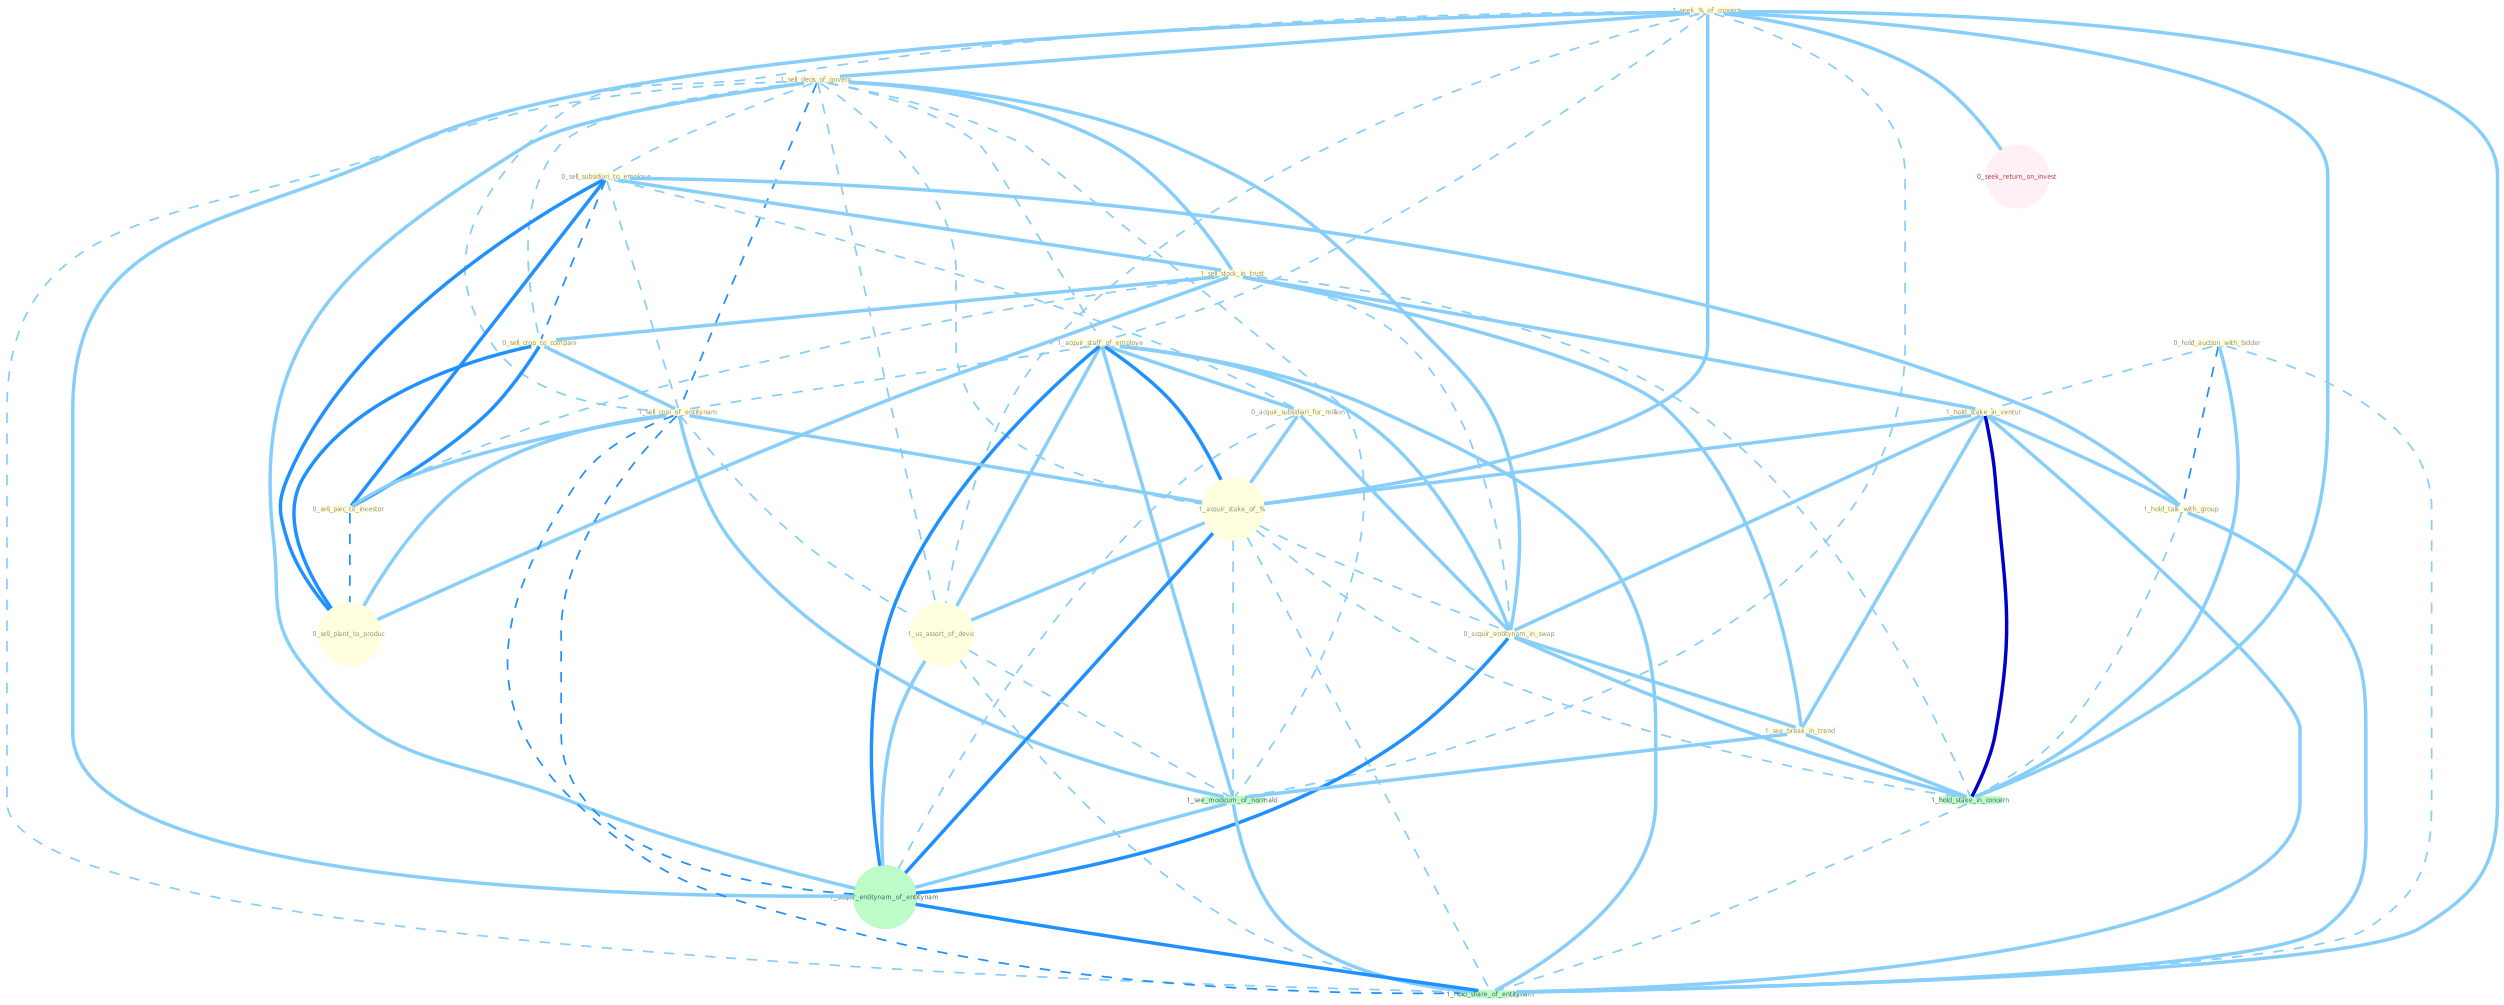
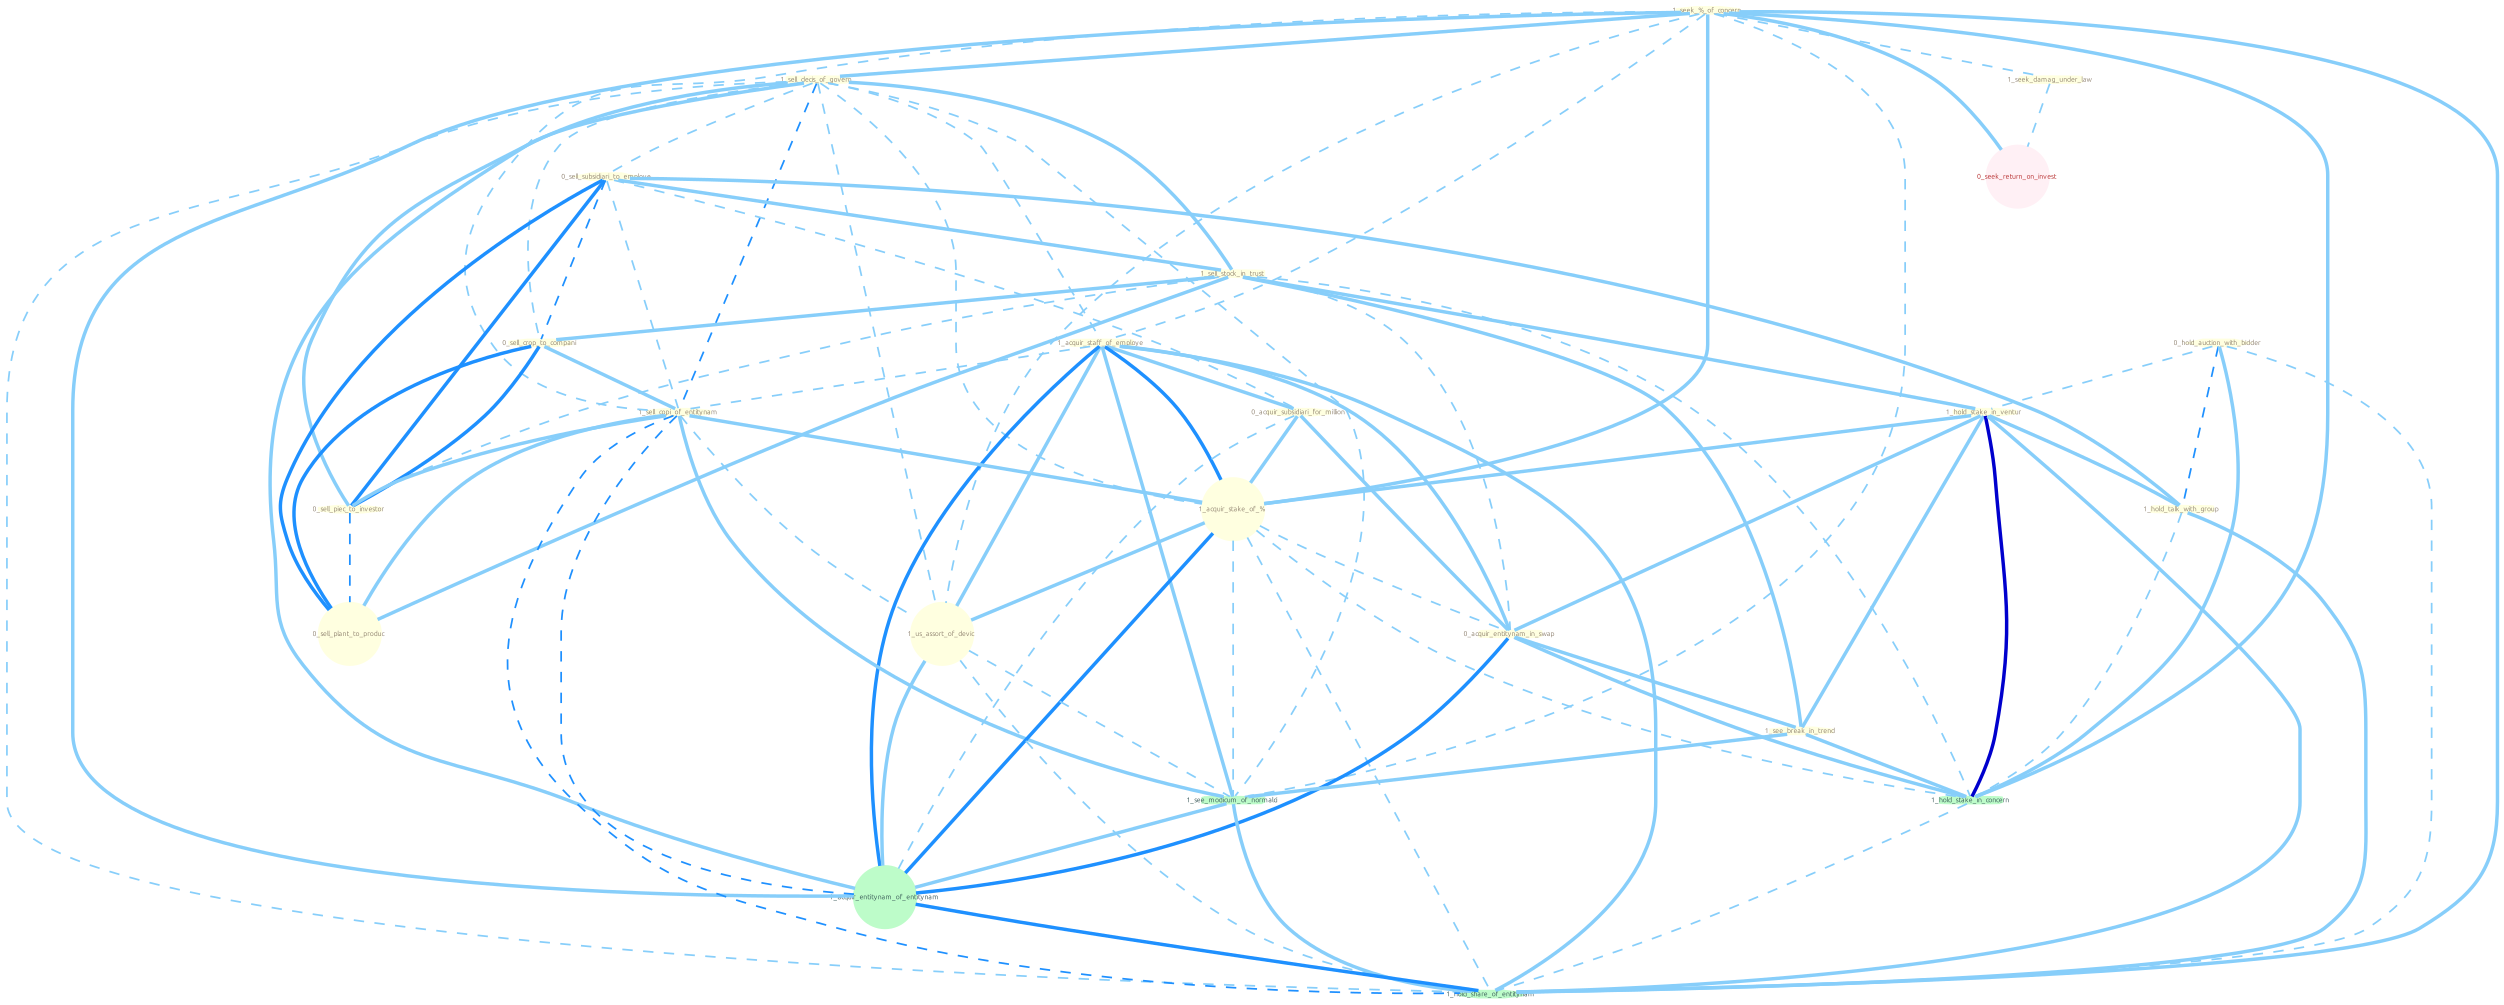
node "1_seek_damag_under_law": added
edge "1_sell_decis_of_govern" -- "0_acquir_entitynam_in_swap": now "1_sell_decis_of_govern" -- "0_sell_piec_to_investor"
